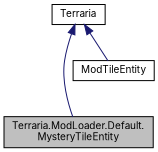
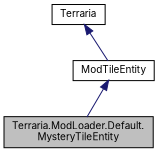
edge "Terraria.ModLoader.Default. MysteryTileEntity" -> "Terraria": now "Terraria.ModLoader.Default. MysteryTileEntity" -> "ModTileEntity"
